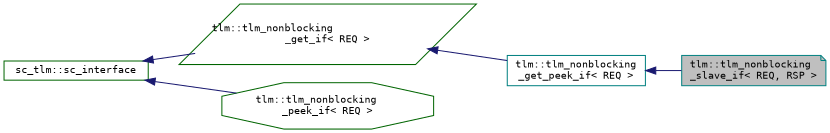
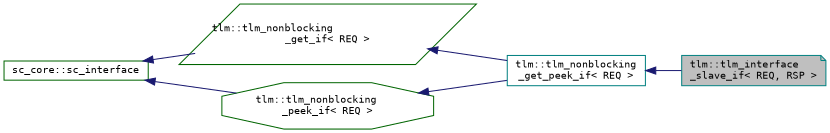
node "sc_tlm::sc_interface": label "sc_tlm::sc_interface" -> "sc_core::sc_interface"
node "tlm::tlm_nonblocking _slave_if< REQ, RSP >": label "tlm::tlm_nonblocking _slave_if< REQ, RSP >" -> "tlm::tlm_interface _slave_if< REQ, RSP >"
edge "tlm::tlm_nonblocking _get_peek_if< REQ >" -> "tlm::tlm_nonblocking _peek_if< REQ >": added
